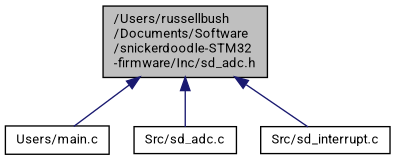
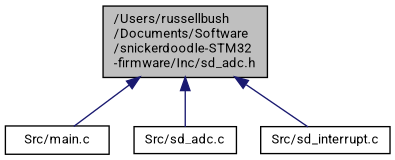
node "Users/main.c": label "Users/main.c" -> "Src/main.c"
